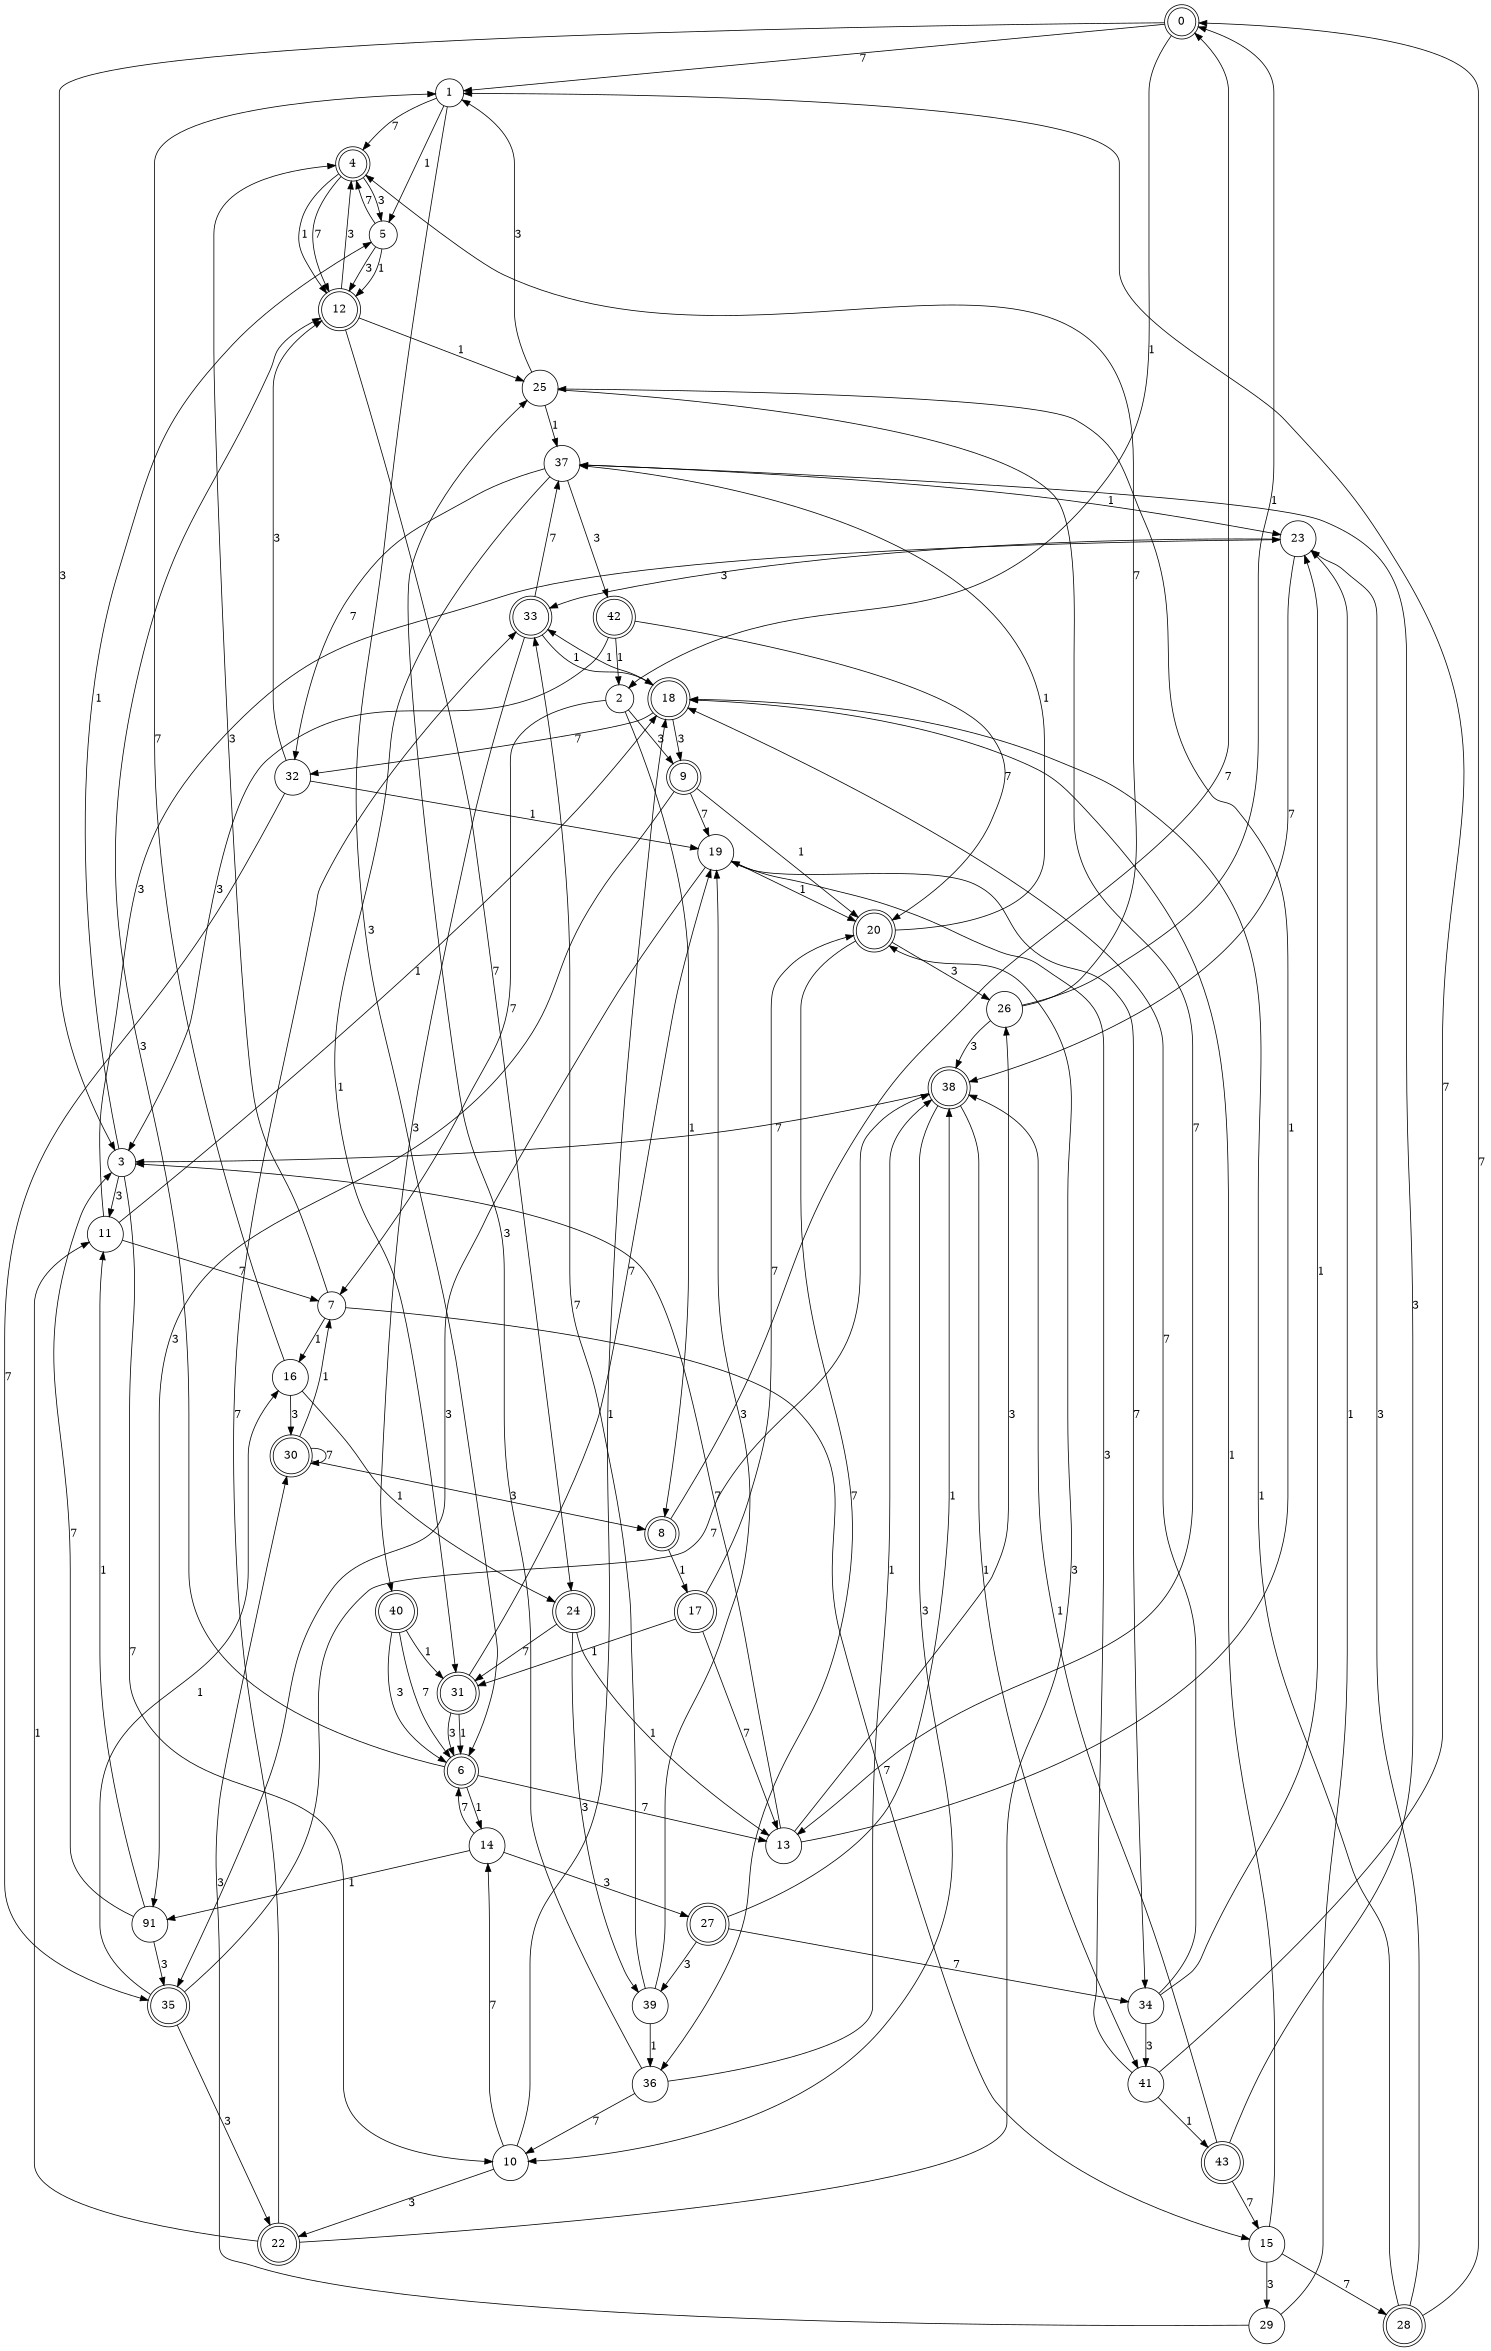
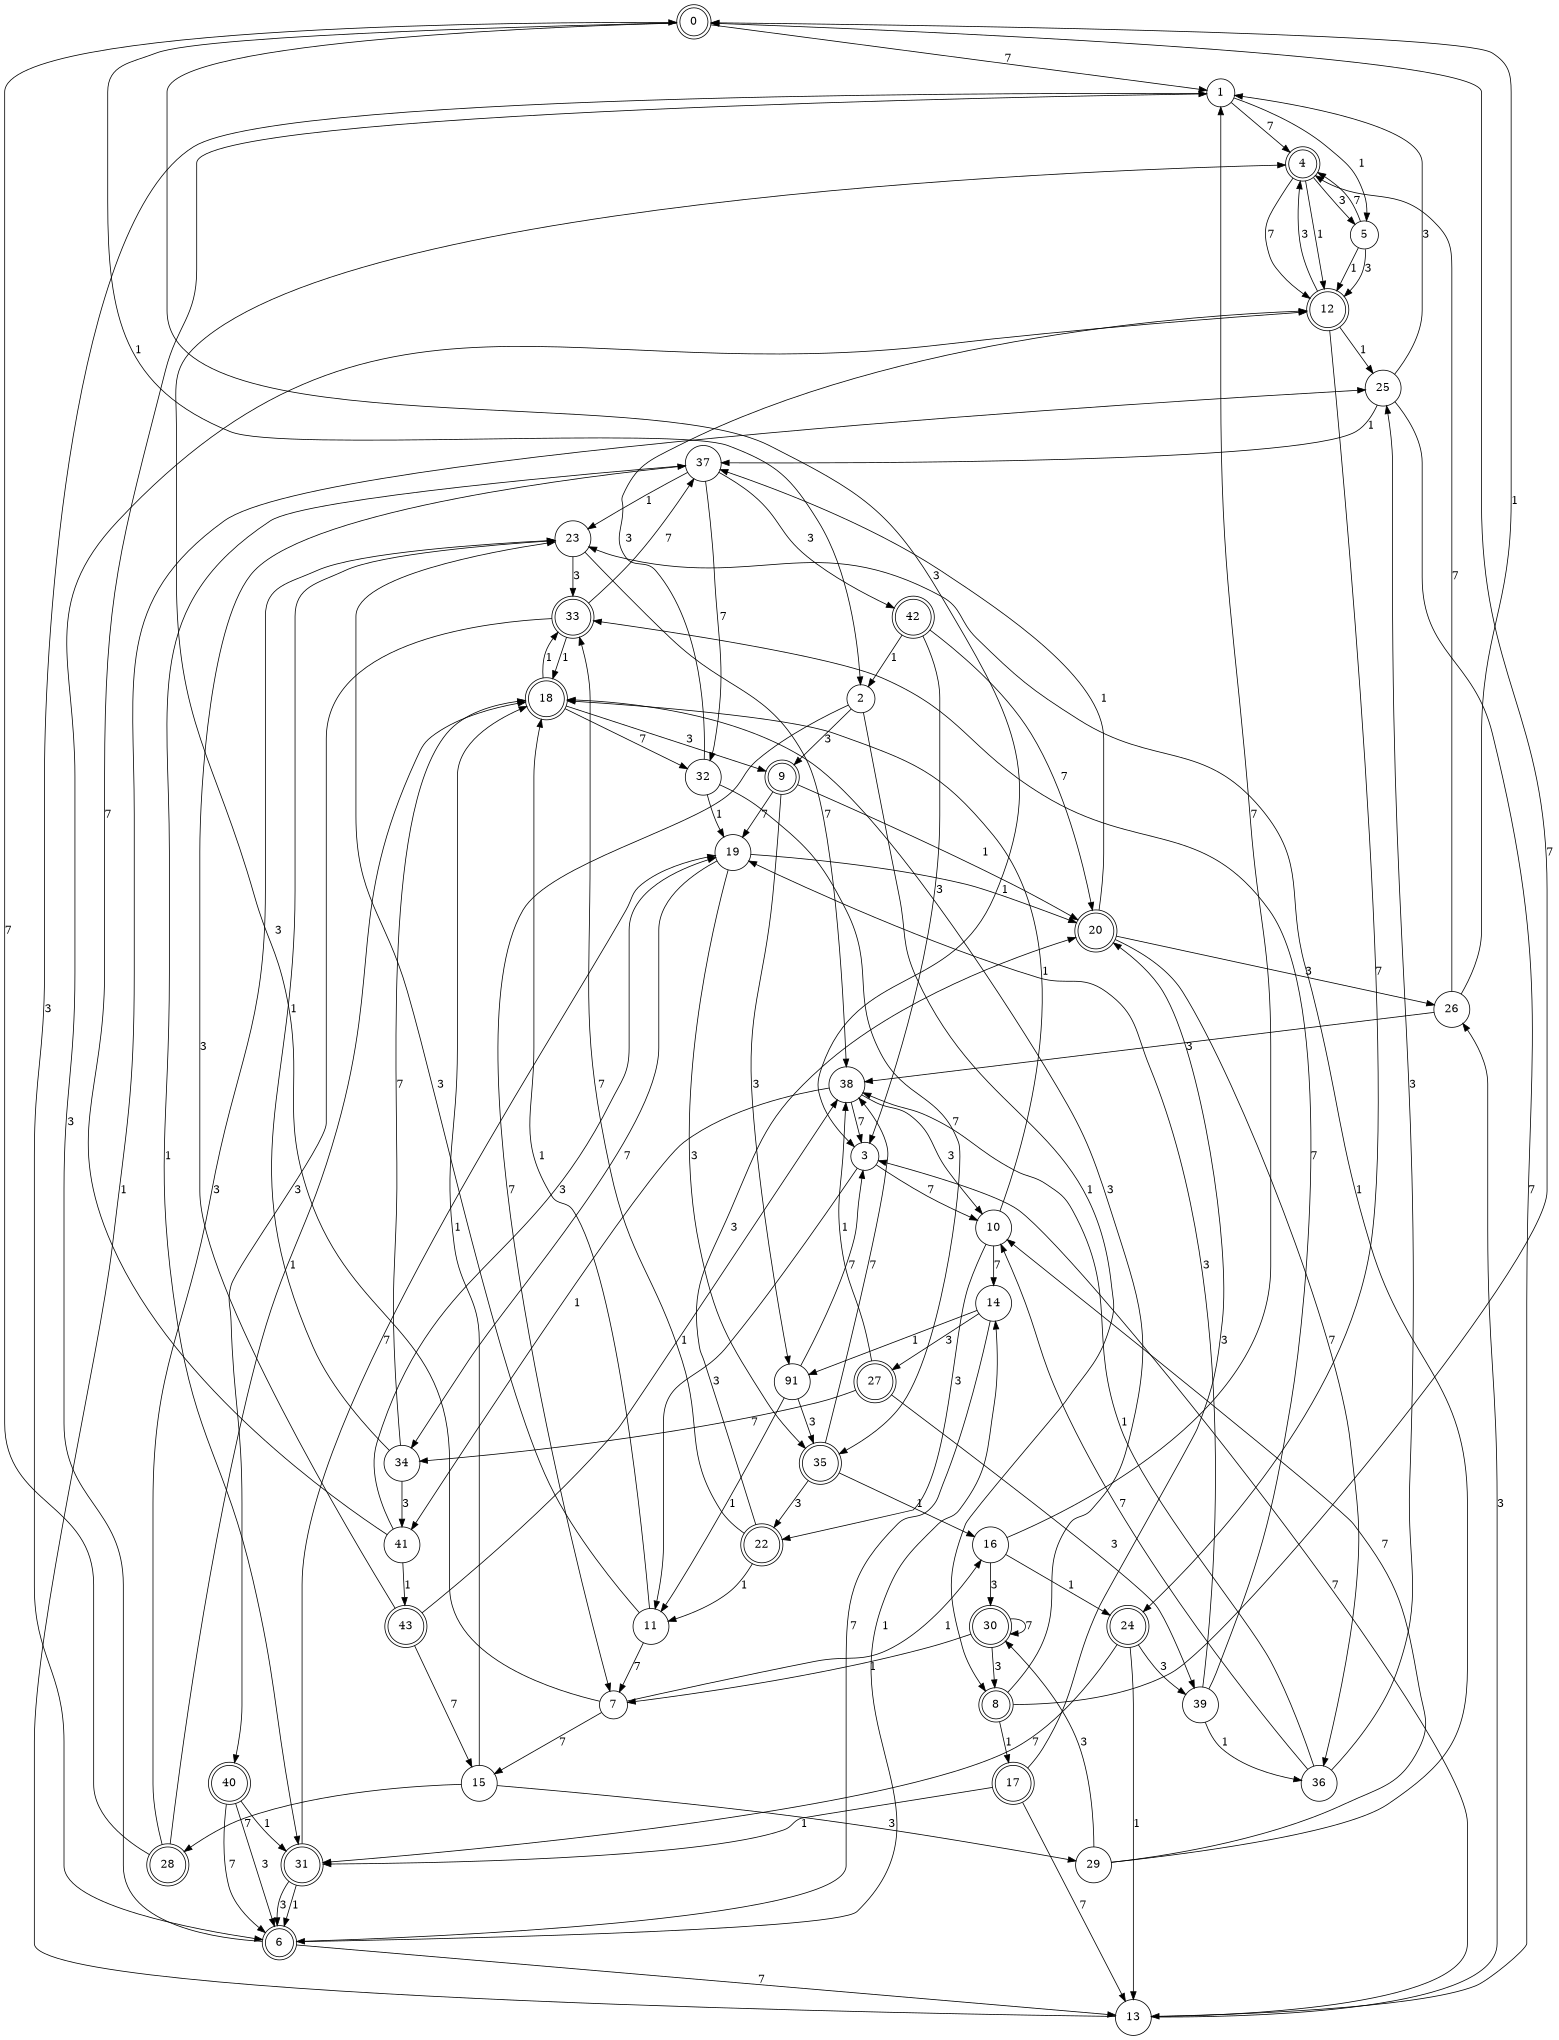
edge "3" -> "5": removed, label "1"
node "38": shape doublecircle -> circle
edge "8" -> "18": added, label "3"
edge "17" -> "20": label "7" -> "3"
edge "29" -> "10": added, label "7"
